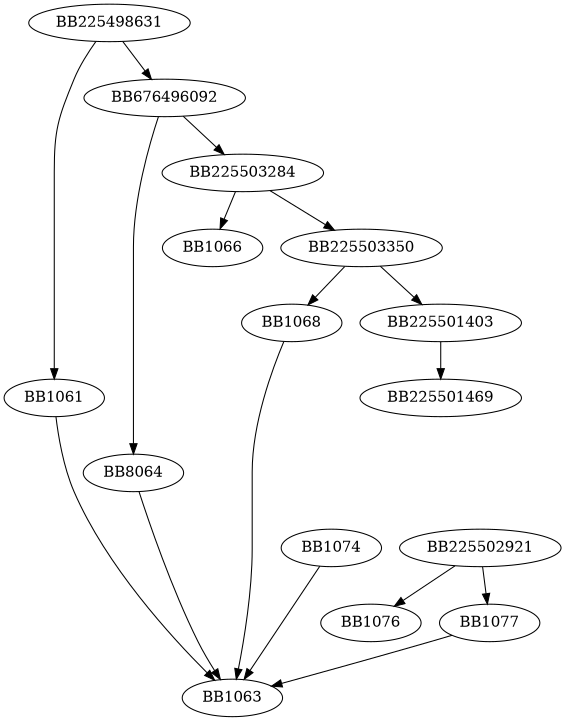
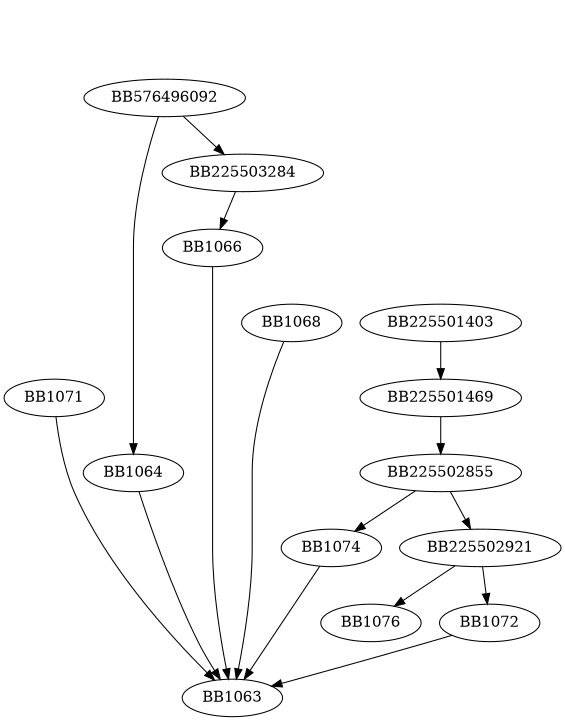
node "BB225498631": removed
node "BB676496092": label "BB676496092" -> "BB576496092"
node "BB225503350": removed
node "BB1061": label "BB1061" -> "BB1071"
edge "BB1066" -> "BB1063": added
node "BB8064": label "BB8064" -> "BB1064"
node "BB225502855": added
node "BB1077": label "BB1077" -> "BB1072"
